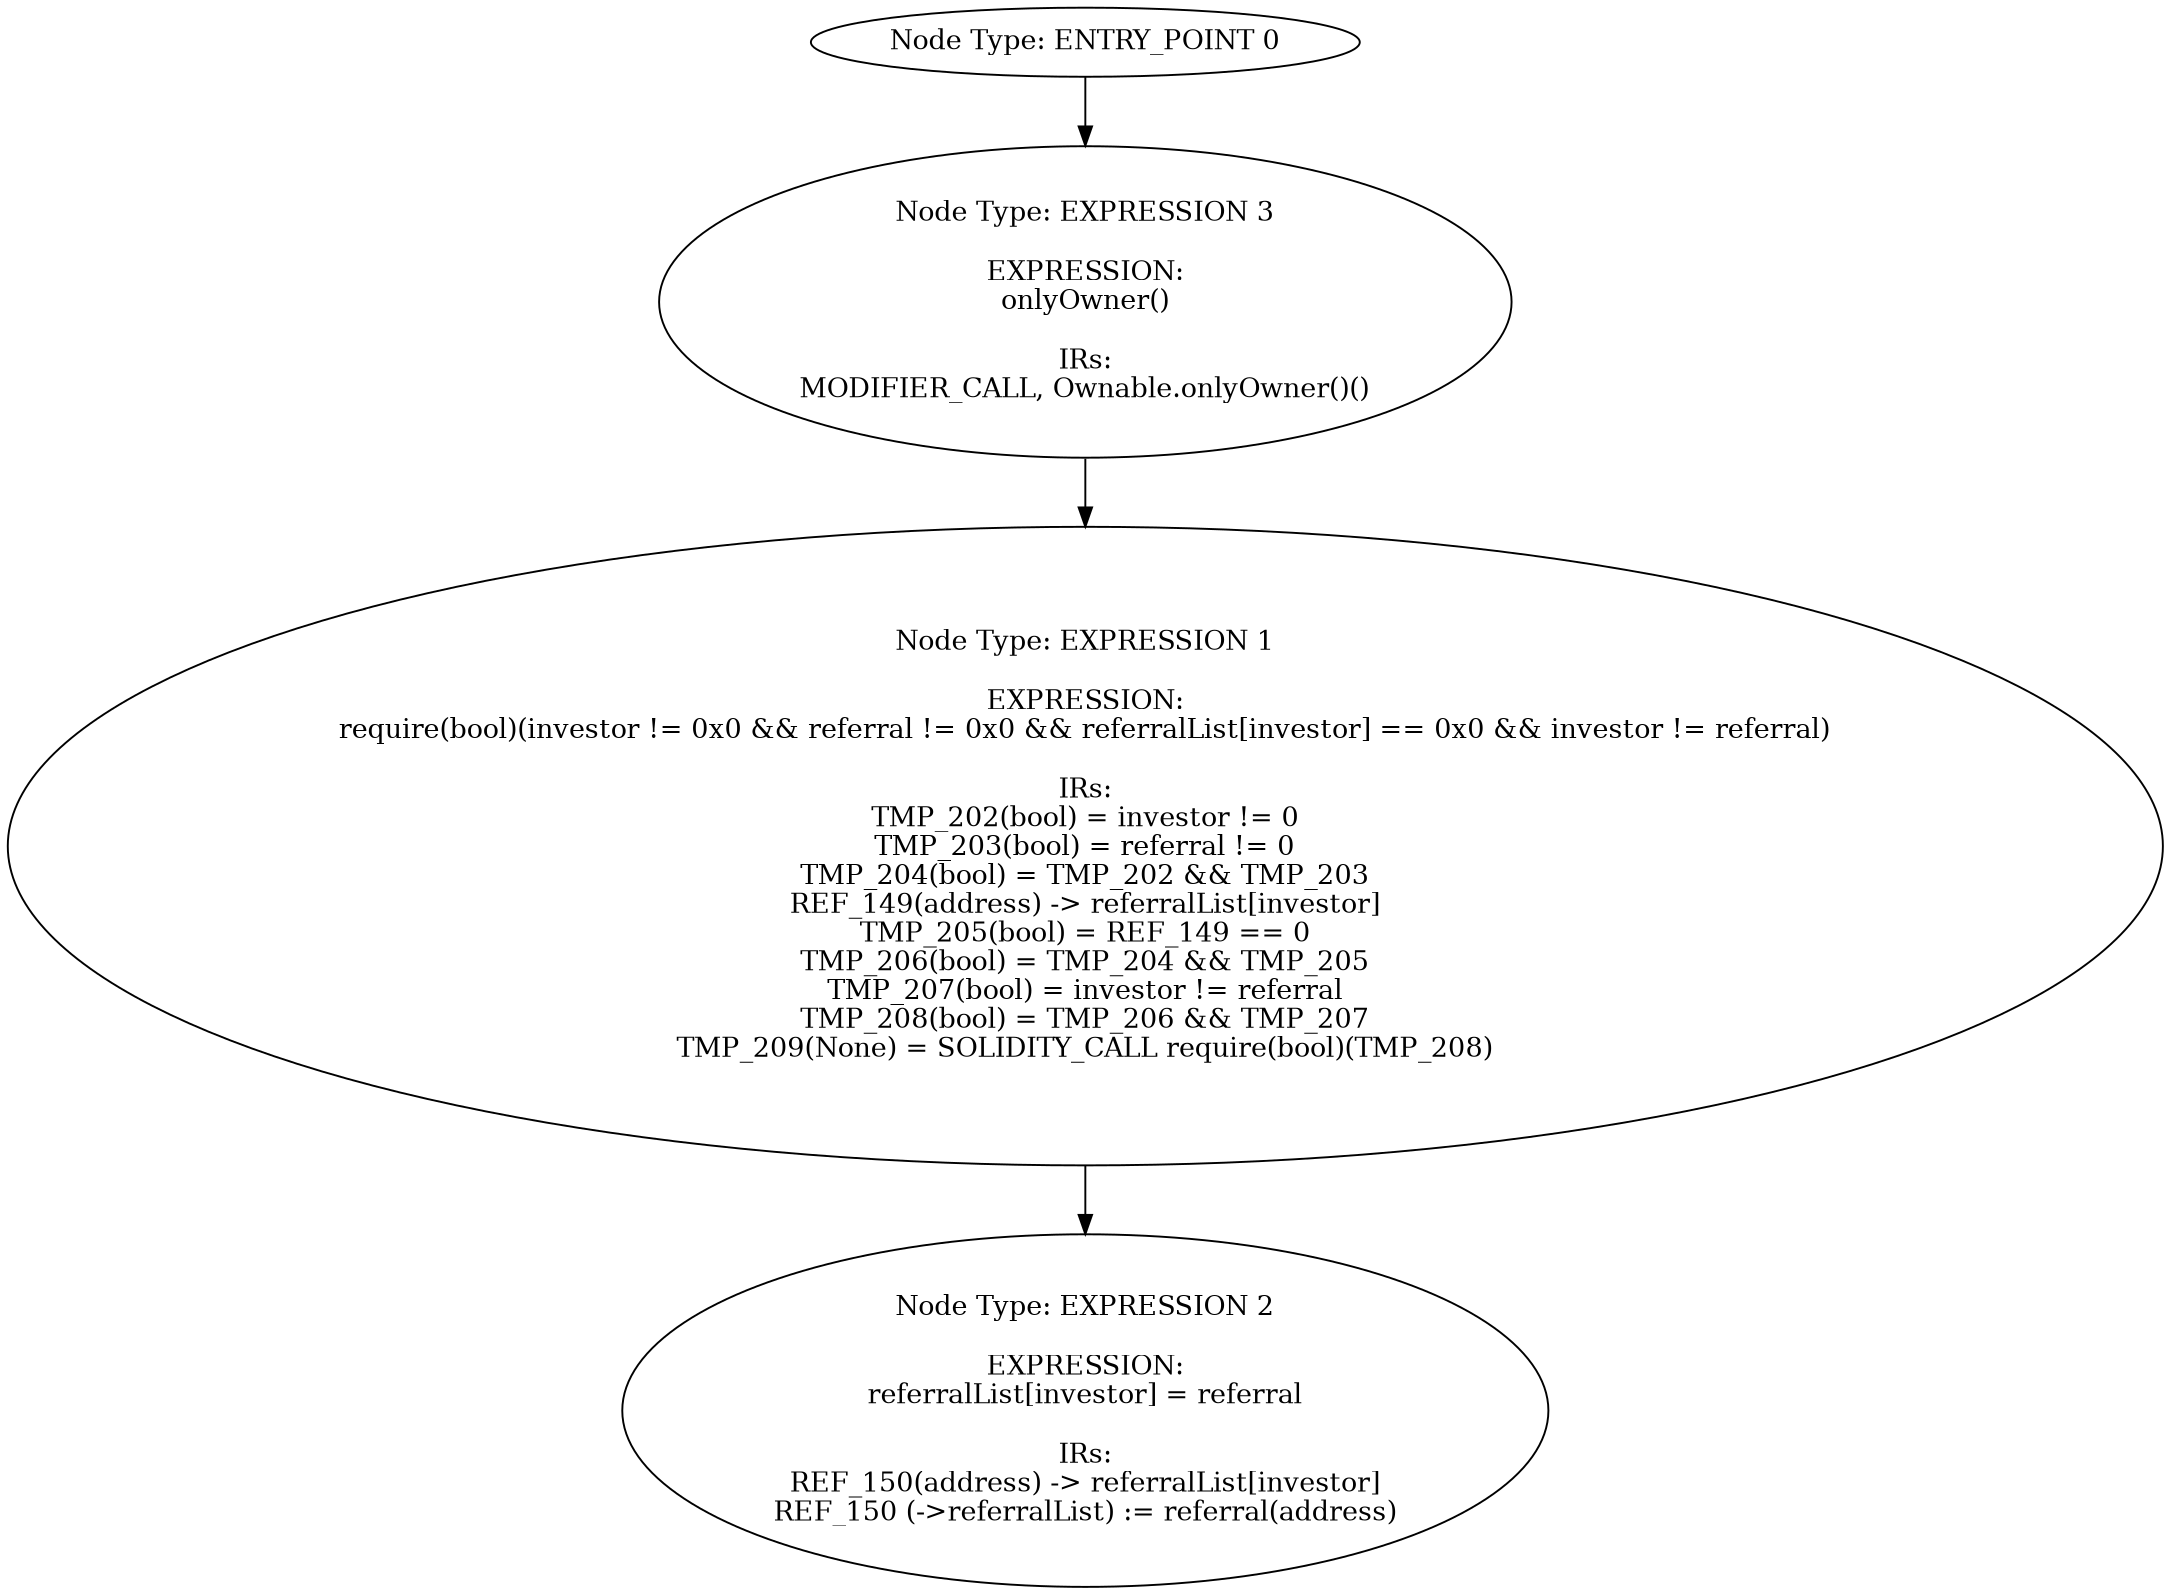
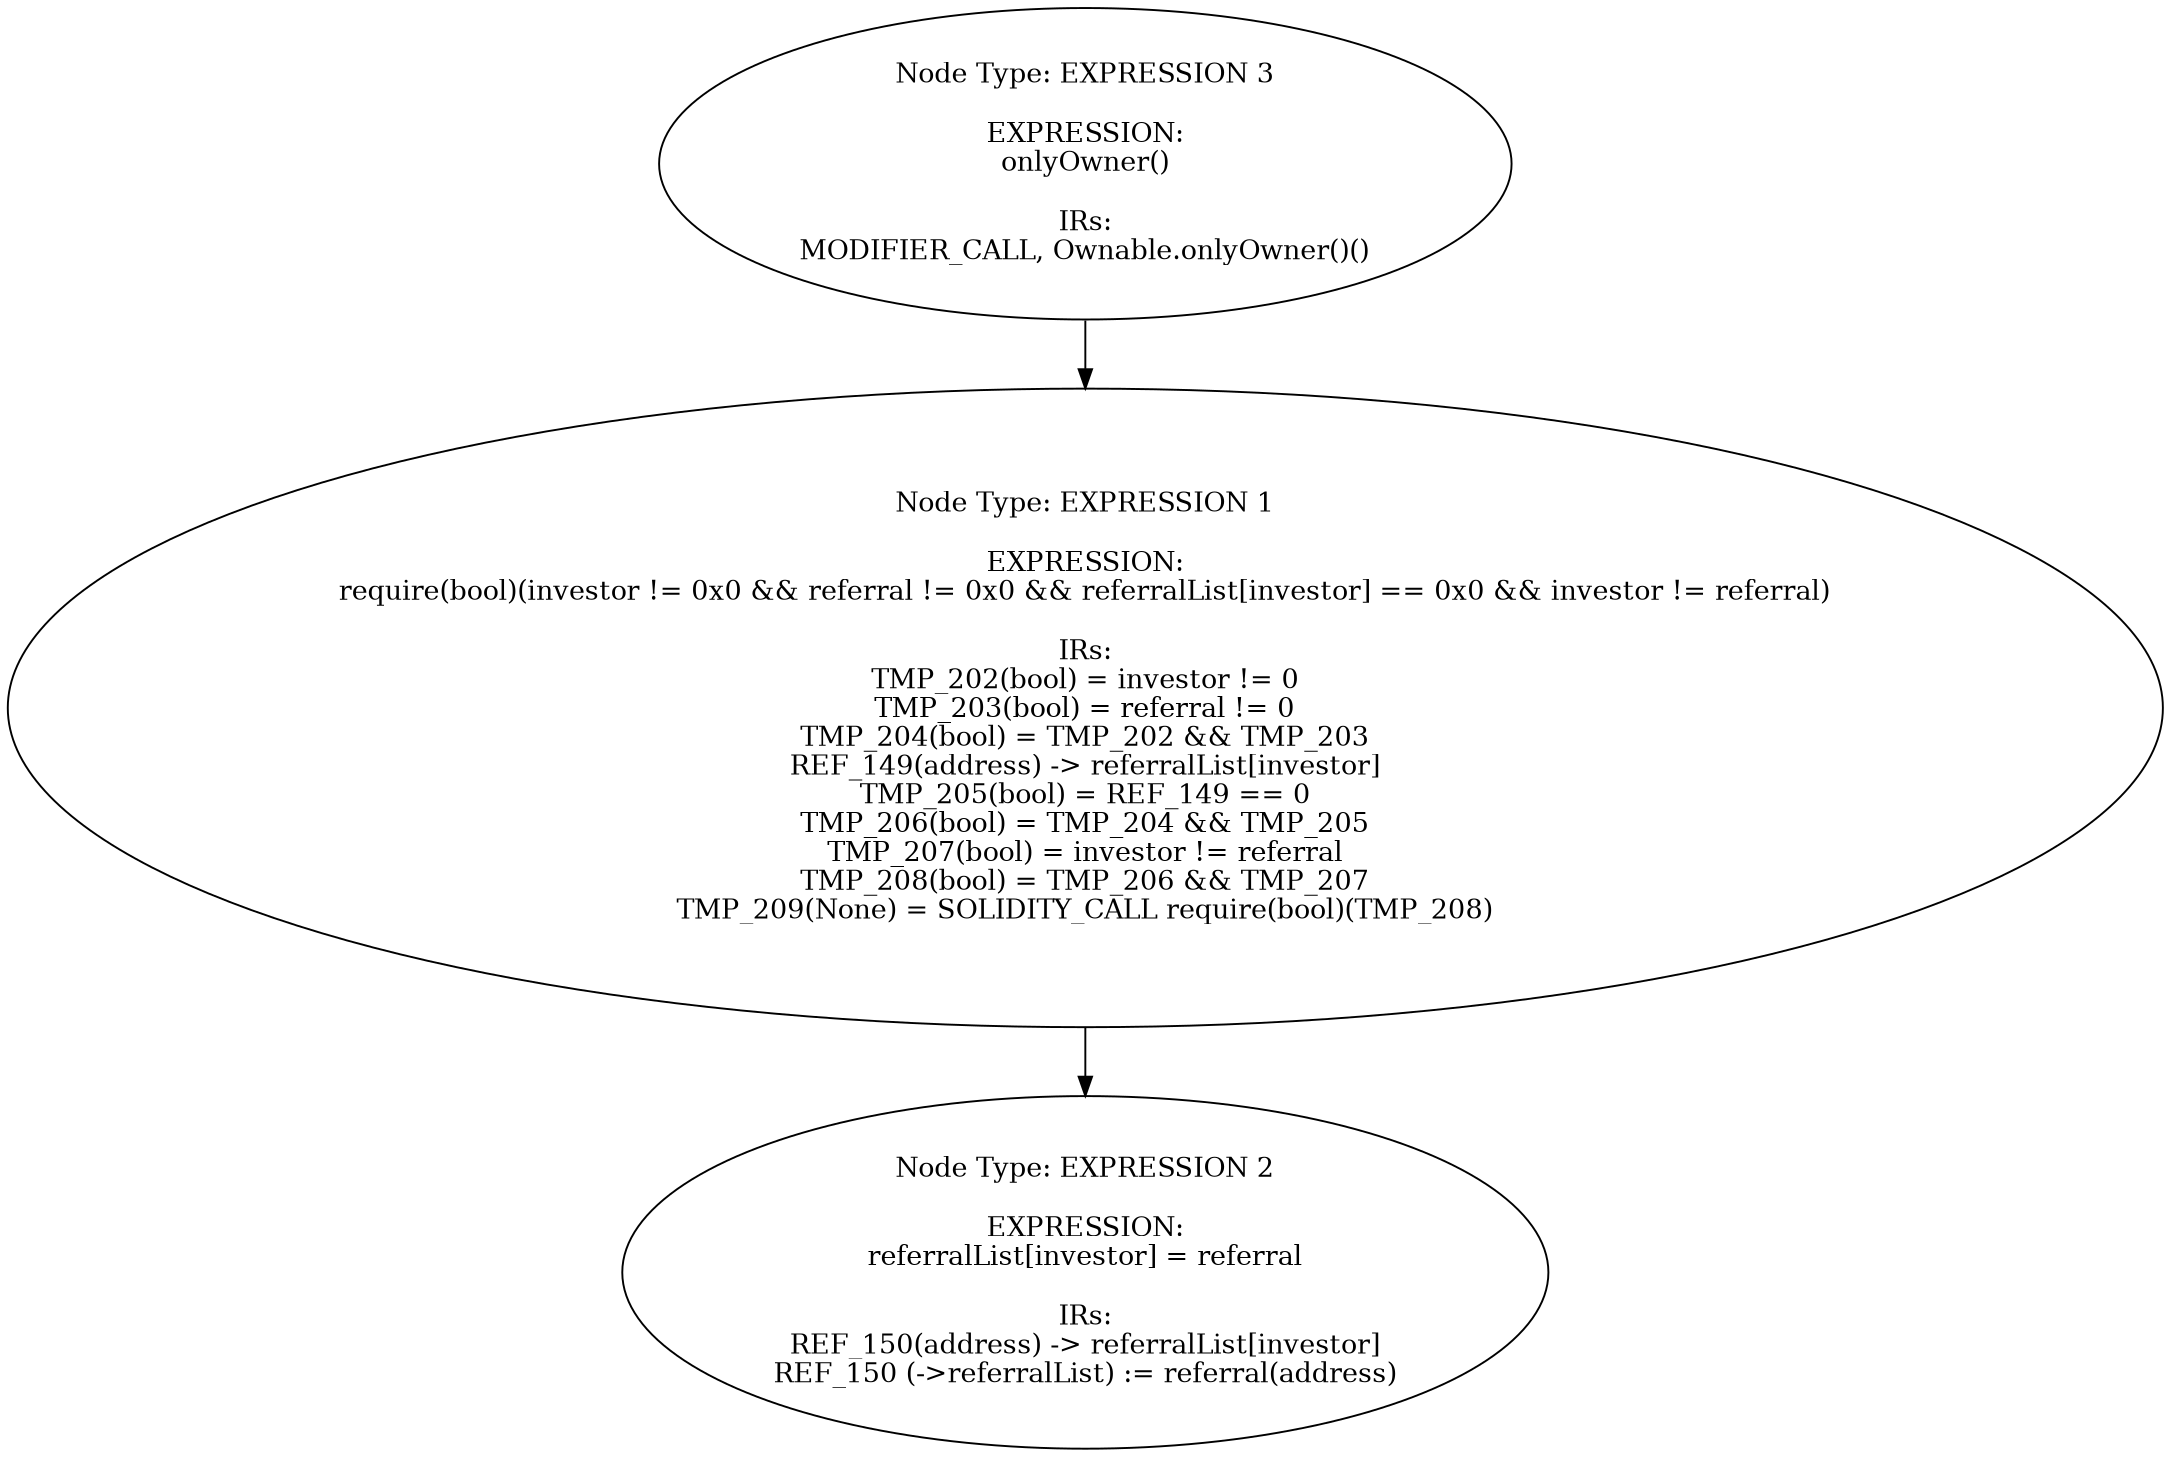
node "Node Type: ENTRY_POINT 0": removed
